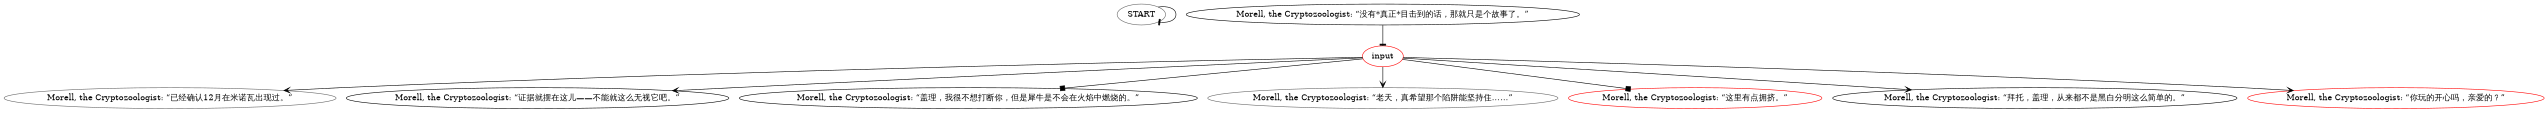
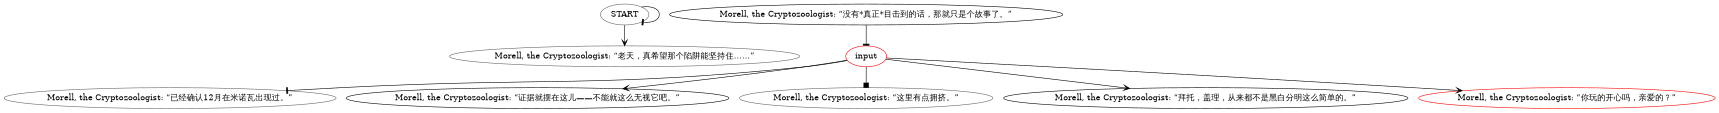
edge "input" -> "Morell, the Cryptozoologist: “已经确认12月在米诺瓦出现过。”": arrowhead vee -> tee
edge "input" -> "Morell, the Cryptozoologist: “老天，真希望那个陷阱能坚持住……”": now "START" -> "Morell, the Cryptozoologist: “老天，真希望那个陷阱能坚持住……”"
node "Morell, the Cryptozoologist: “盖理，我很不想打断你，但是犀牛是不会在火焰中燃烧的。”": removed
node "Morell, the Cryptozoologist: “这里有点拥挤。”": color red -> gray40
